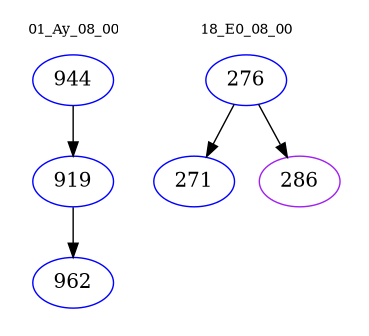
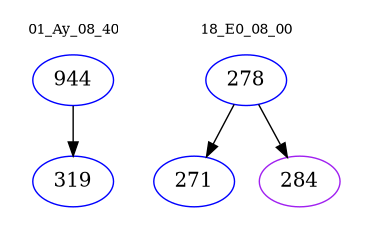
cluster "01_Ay_08_00": label "01_Ay_08_00" -> "01_Ay_08_40"
node "276": label "276" -> "278"
node "919": label "919" -> "319"
node "286": label "286" -> "284"
node "962": removed
